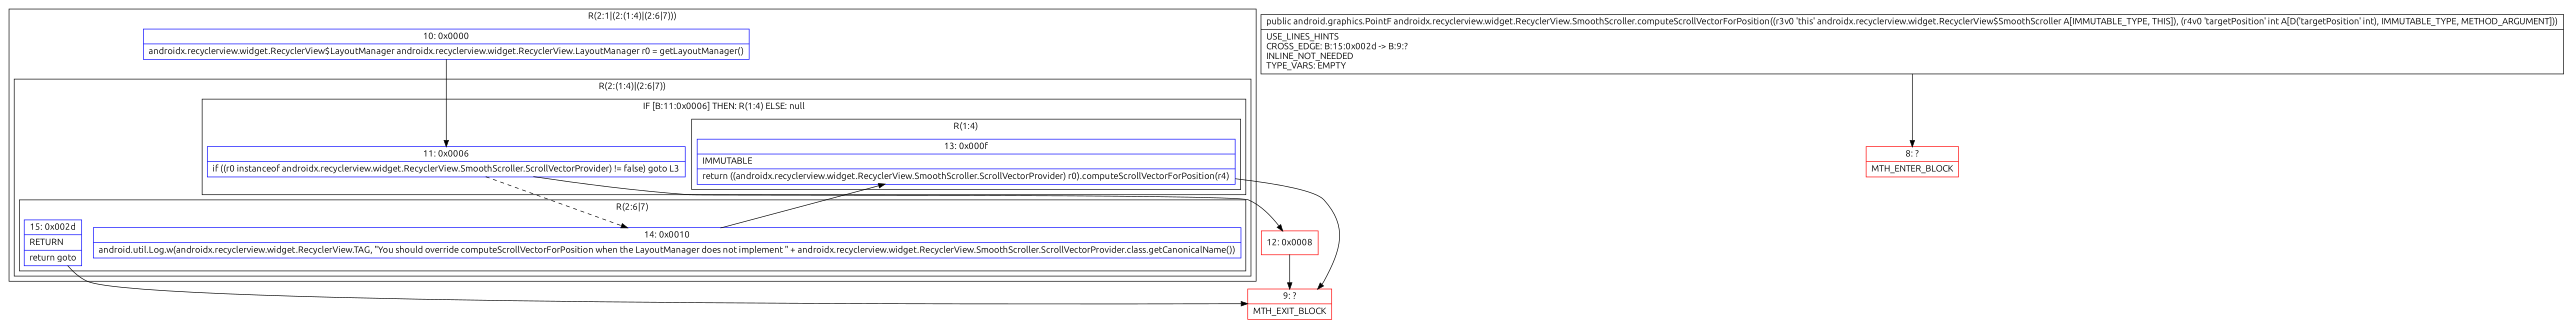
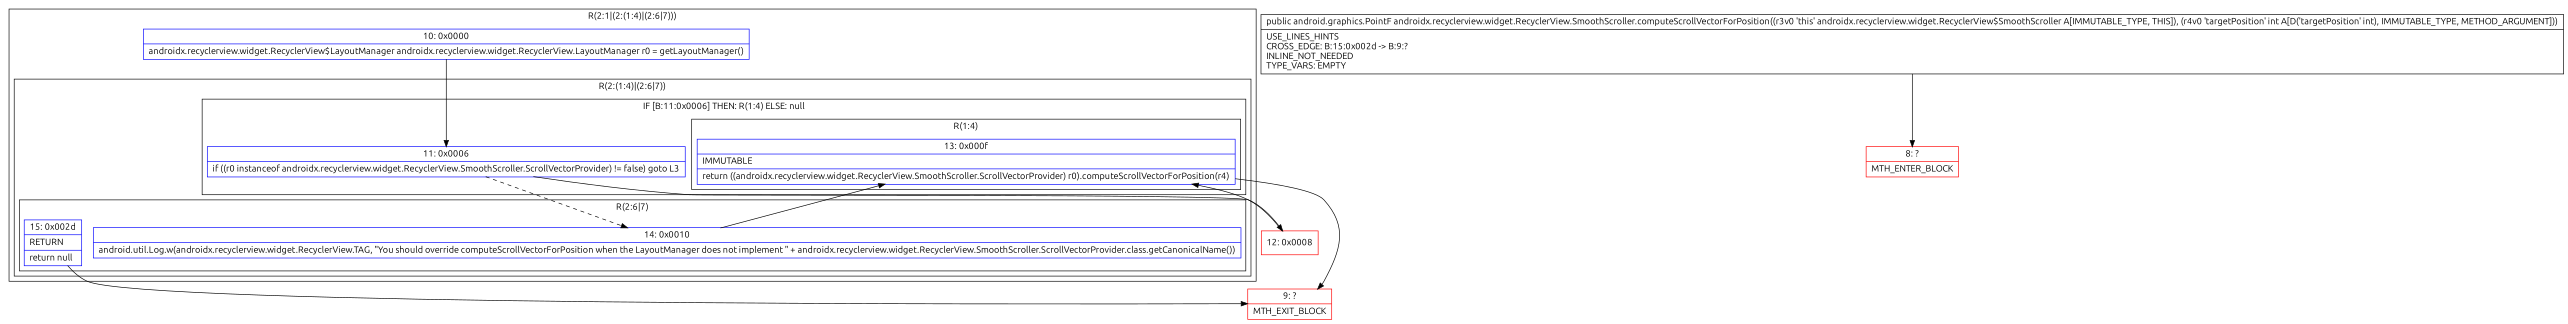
node "15: 0x002d": text "return goto" -> "return null"
edge "12: 0x0008" -> "9: ?": now "12: 0x0008" -> "13: 0x000f"
